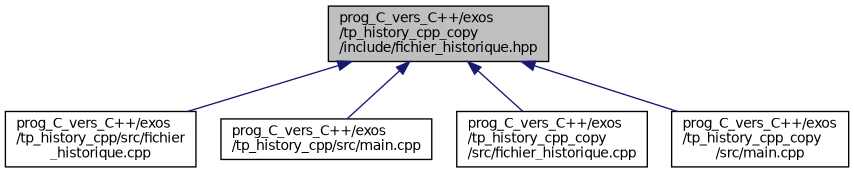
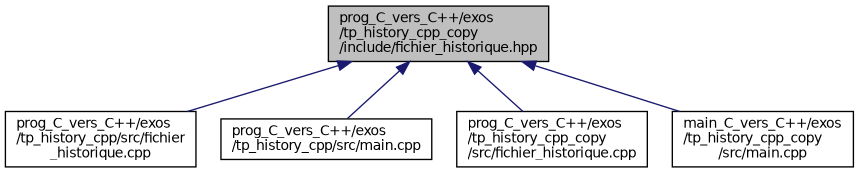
node "prog_C_vers_C++/exos /tp_history_cpp_copy /src/main.cpp": label "prog_C_vers_C++/exos /tp_history_cpp_copy /src/main.cpp" -> "main_C_vers_C++/exos /tp_history_cpp_copy /src/main.cpp"
